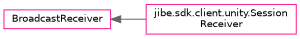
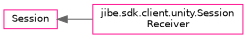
node "BroadcastReceiver": label "BroadcastReceiver" -> "Session"
